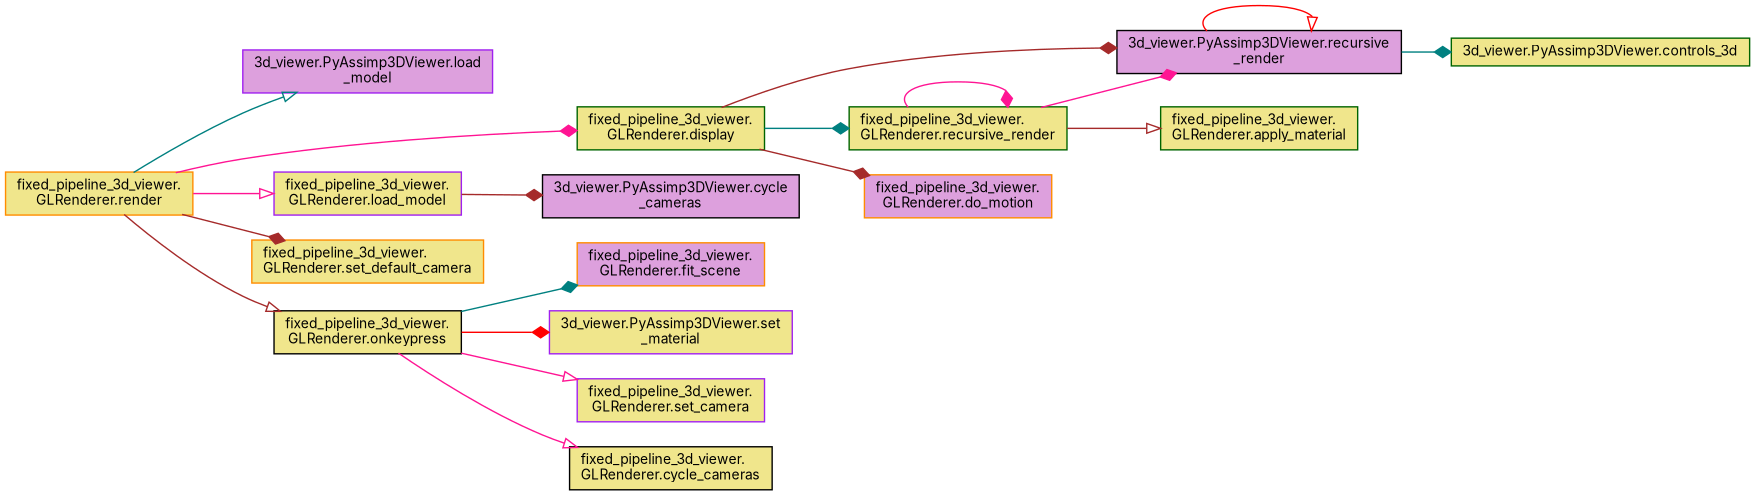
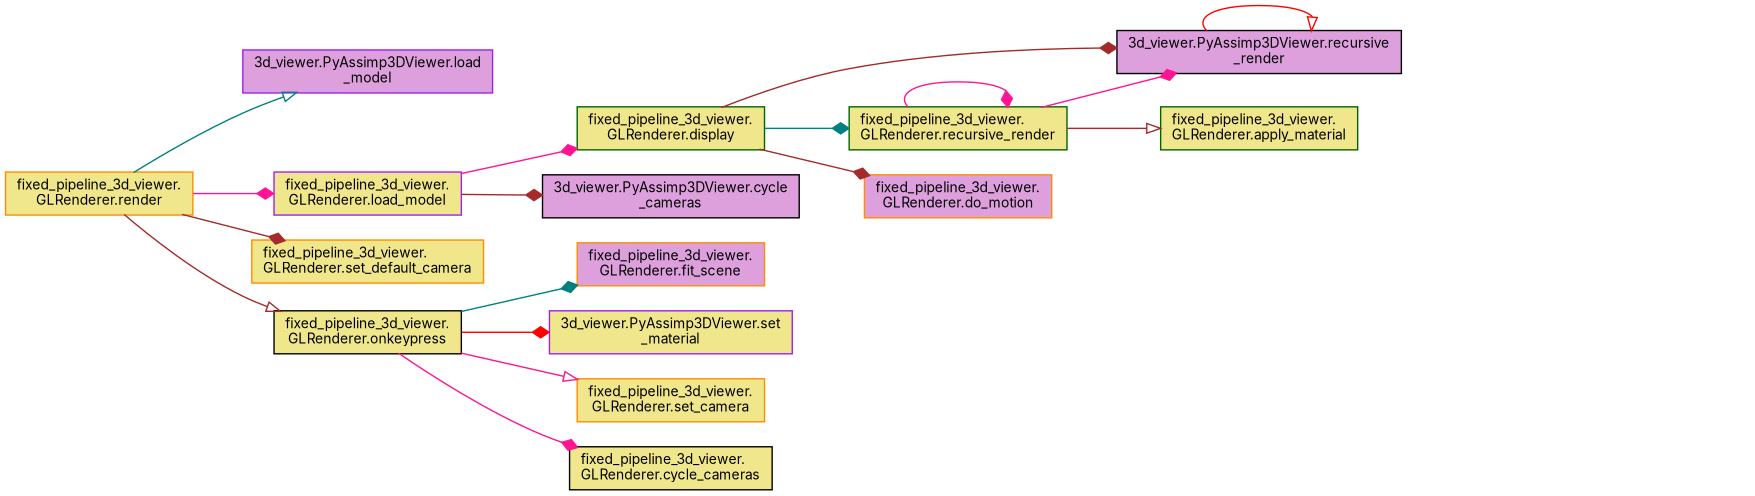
node "3d_viewer.PyAssimp3DViewer.controls_3d": removed
edge "fixed_pipeline_3d_viewer. GLRenderer.render" -> "fixed_pipeline_3d_viewer. GLRenderer.display": now "fixed_pipeline_3d_viewer. GLRenderer.load_model" -> "fixed_pipeline_3d_viewer. GLRenderer.display"
edge "fixed_pipeline_3d_viewer. GLRenderer.render" -> "fixed_pipeline_3d_viewer. GLRenderer.load_model": arrowhead onormal -> diamond
node "fixed_pipeline_3d_viewer. GLRenderer.set_camera": color purple -> darkorange
edge "fixed_pipeline_3d_viewer. GLRenderer.onkeypress" -> "fixed_pipeline_3d_viewer. GLRenderer.cycle_cameras": arrowhead onormal -> diamond
